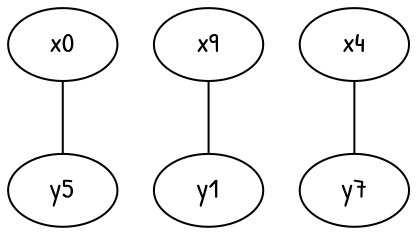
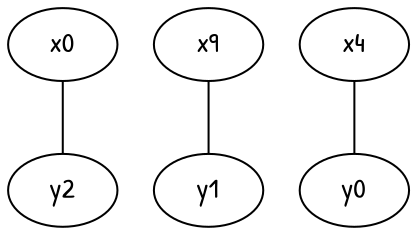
node "y5": label "y5" -> "y2"
node "y7": label "y7" -> "y0"
